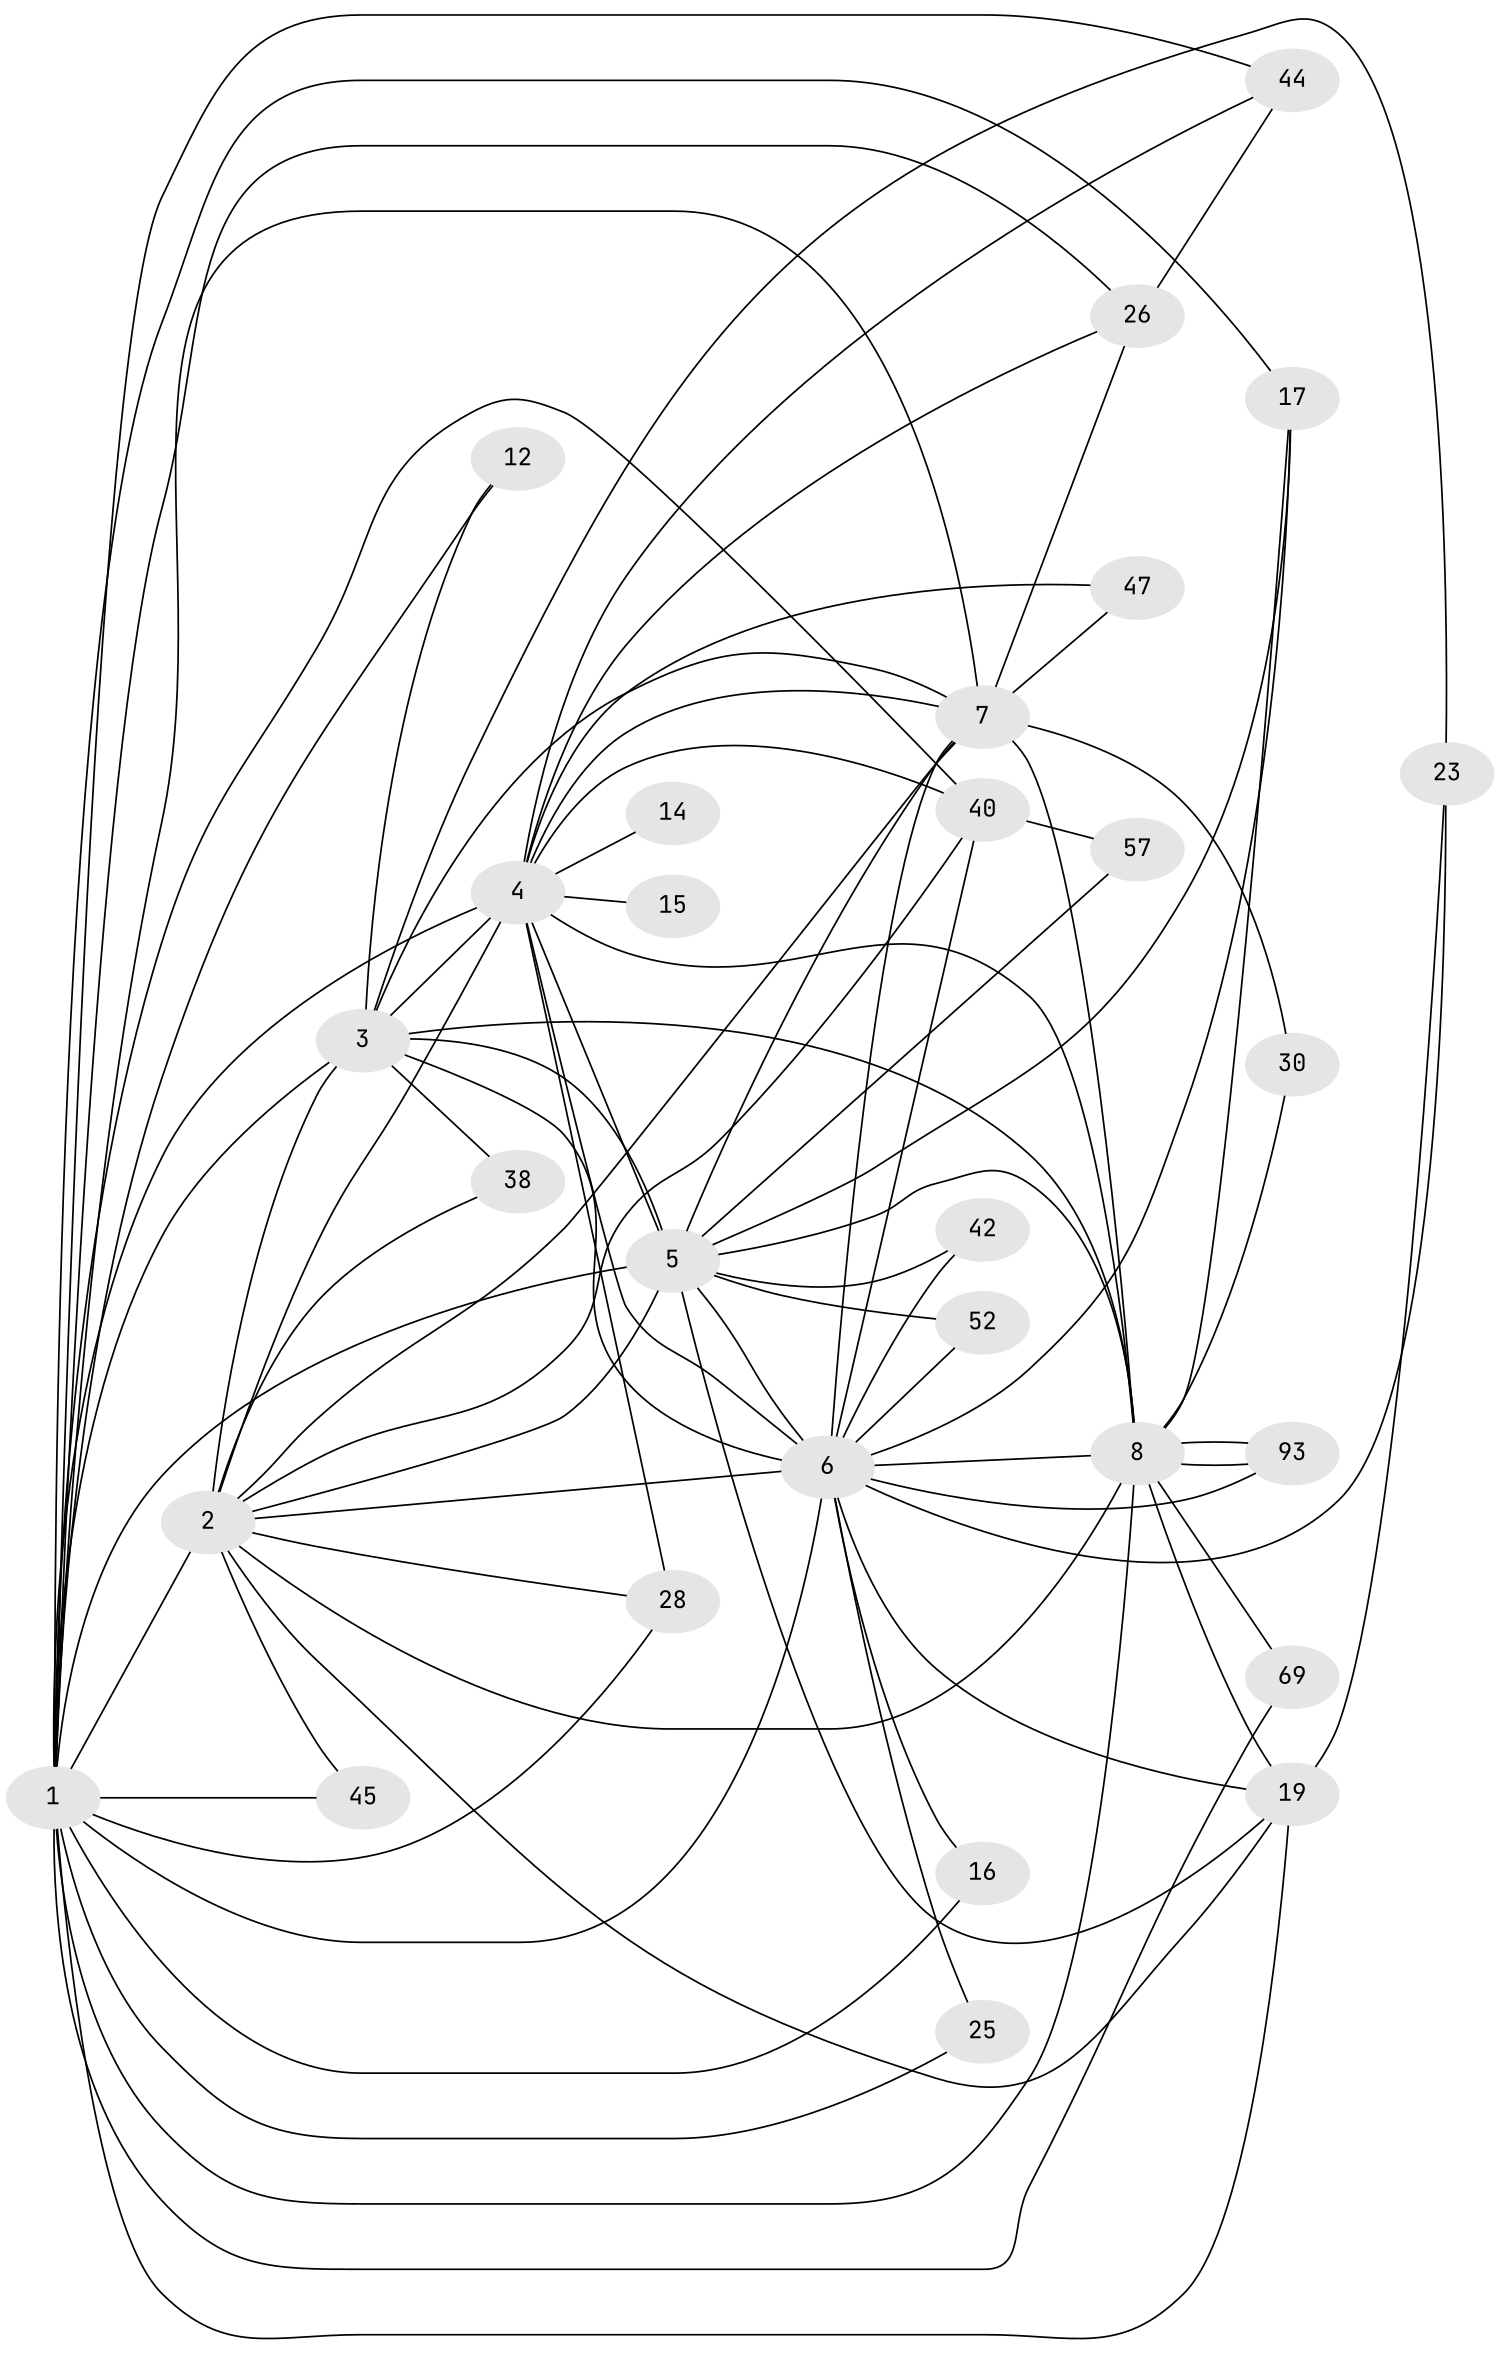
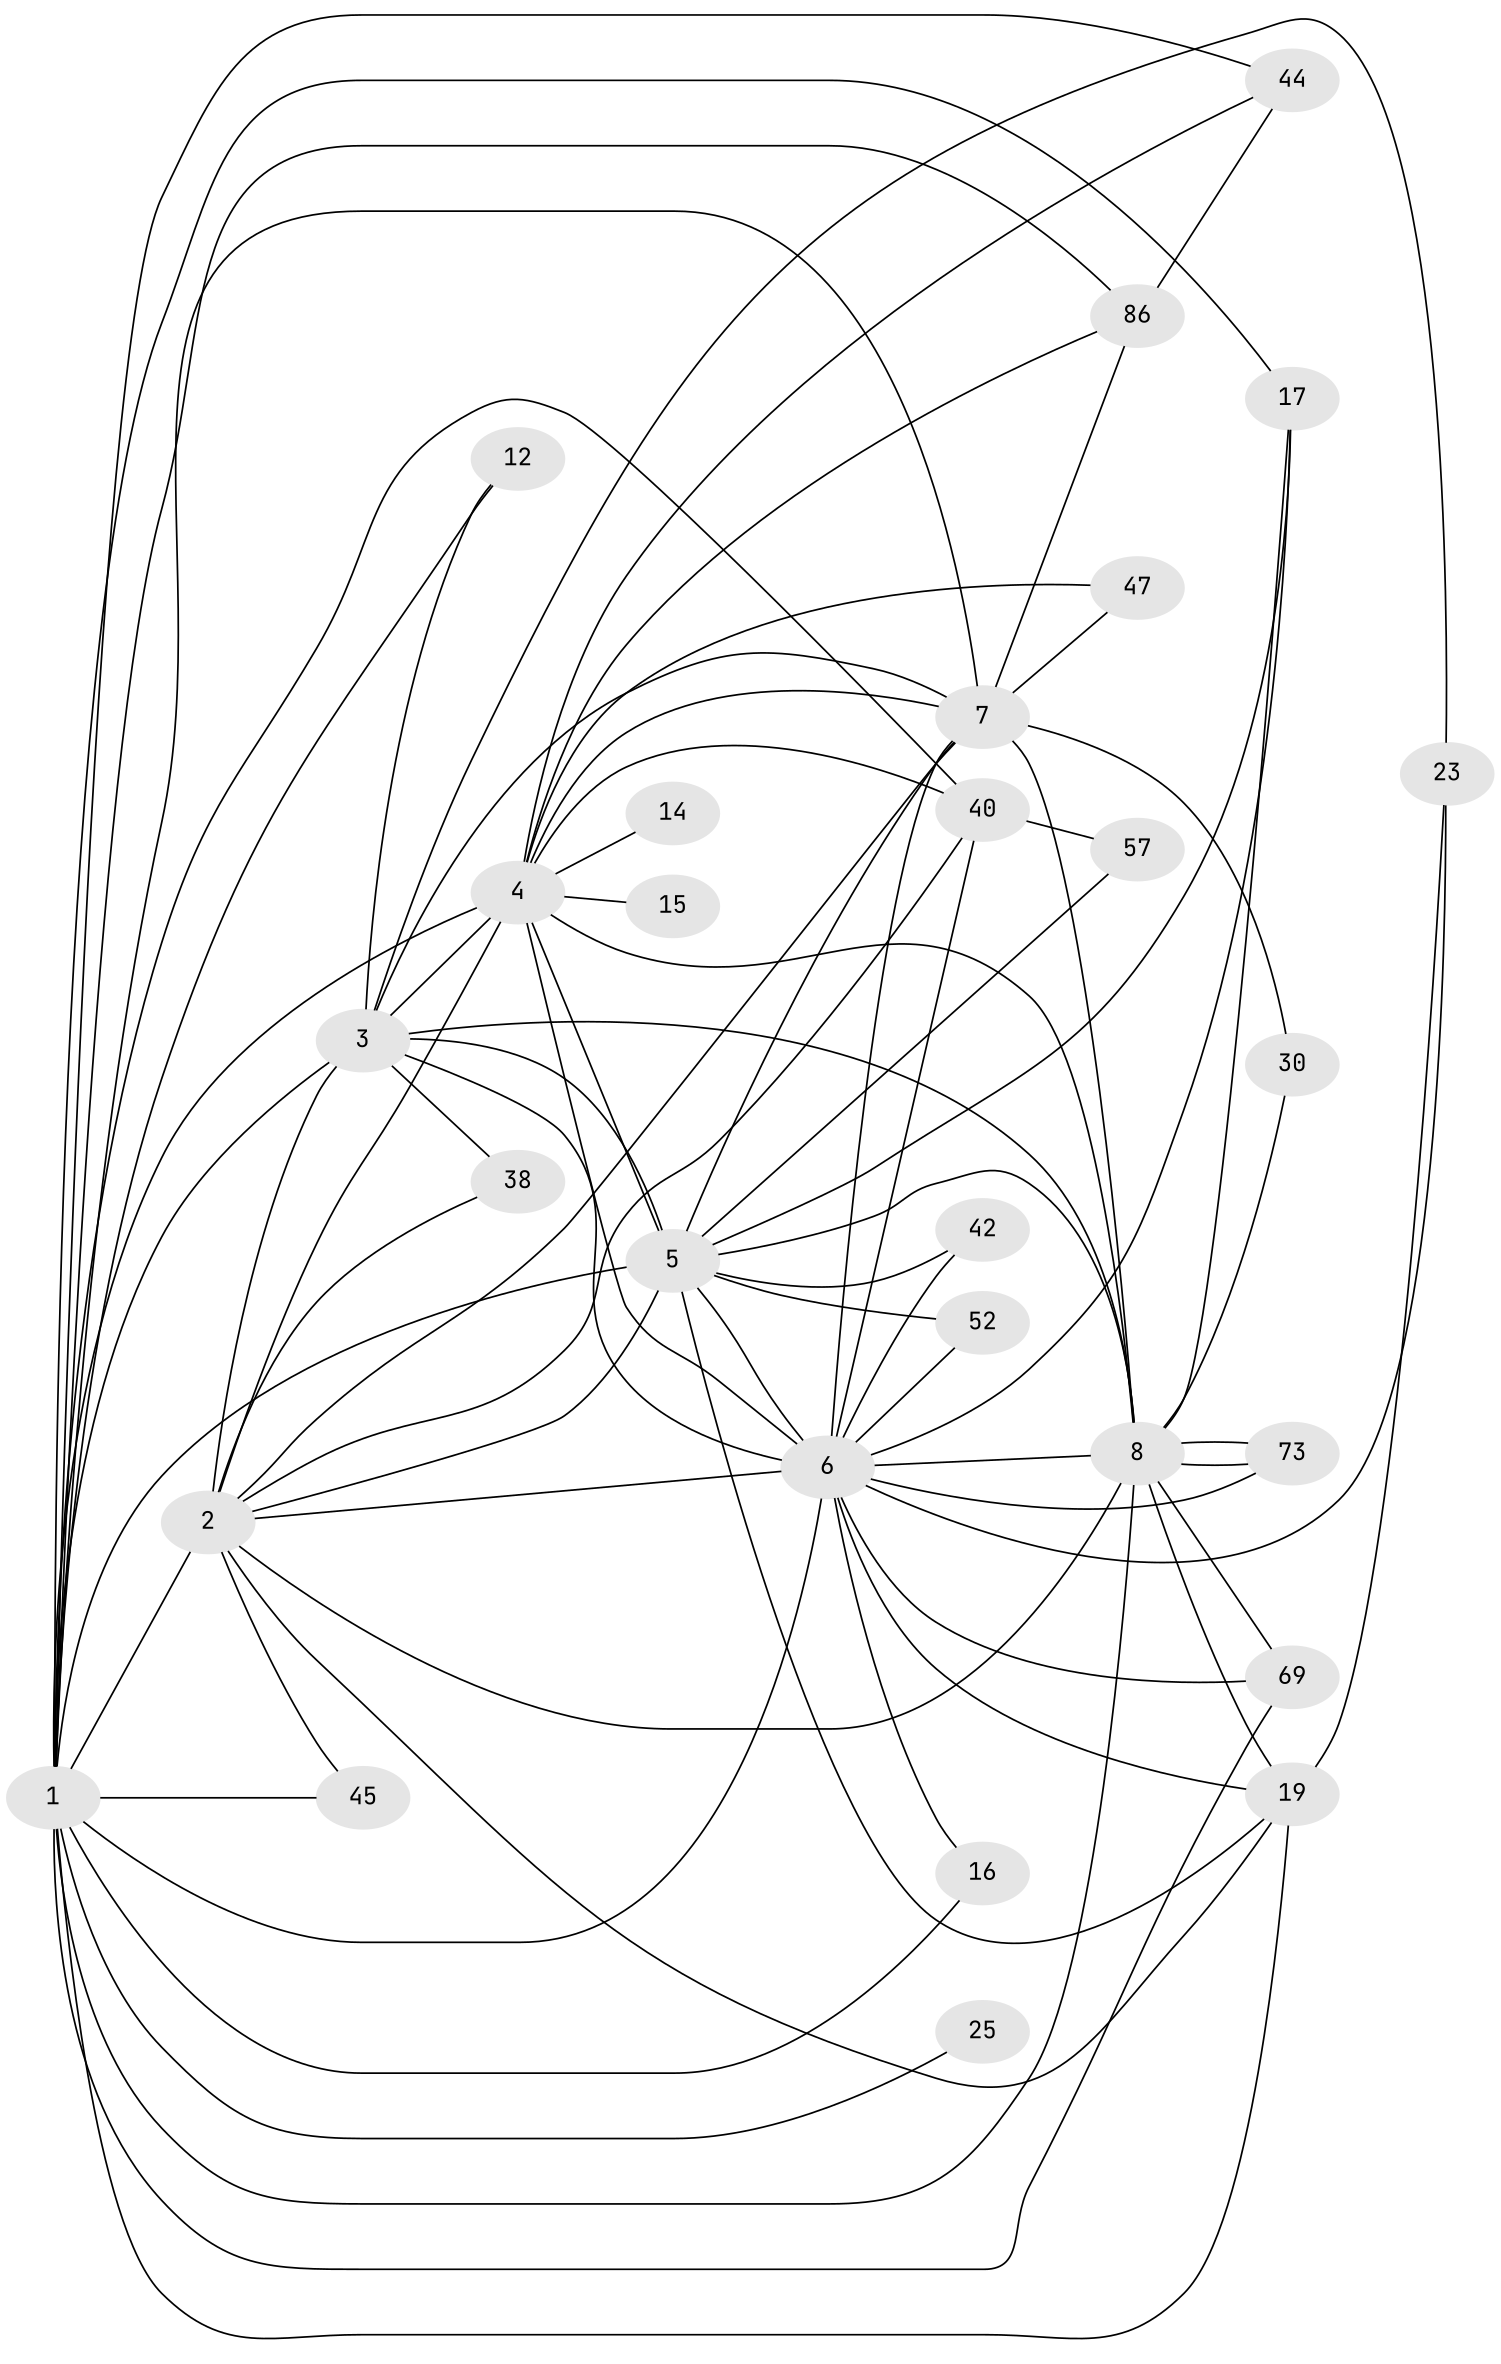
node "26": label "26" -> "86"
node "93": label "93" -> "73"
node "28": removed
edge "6" -- "25": now "6" -- "69"
